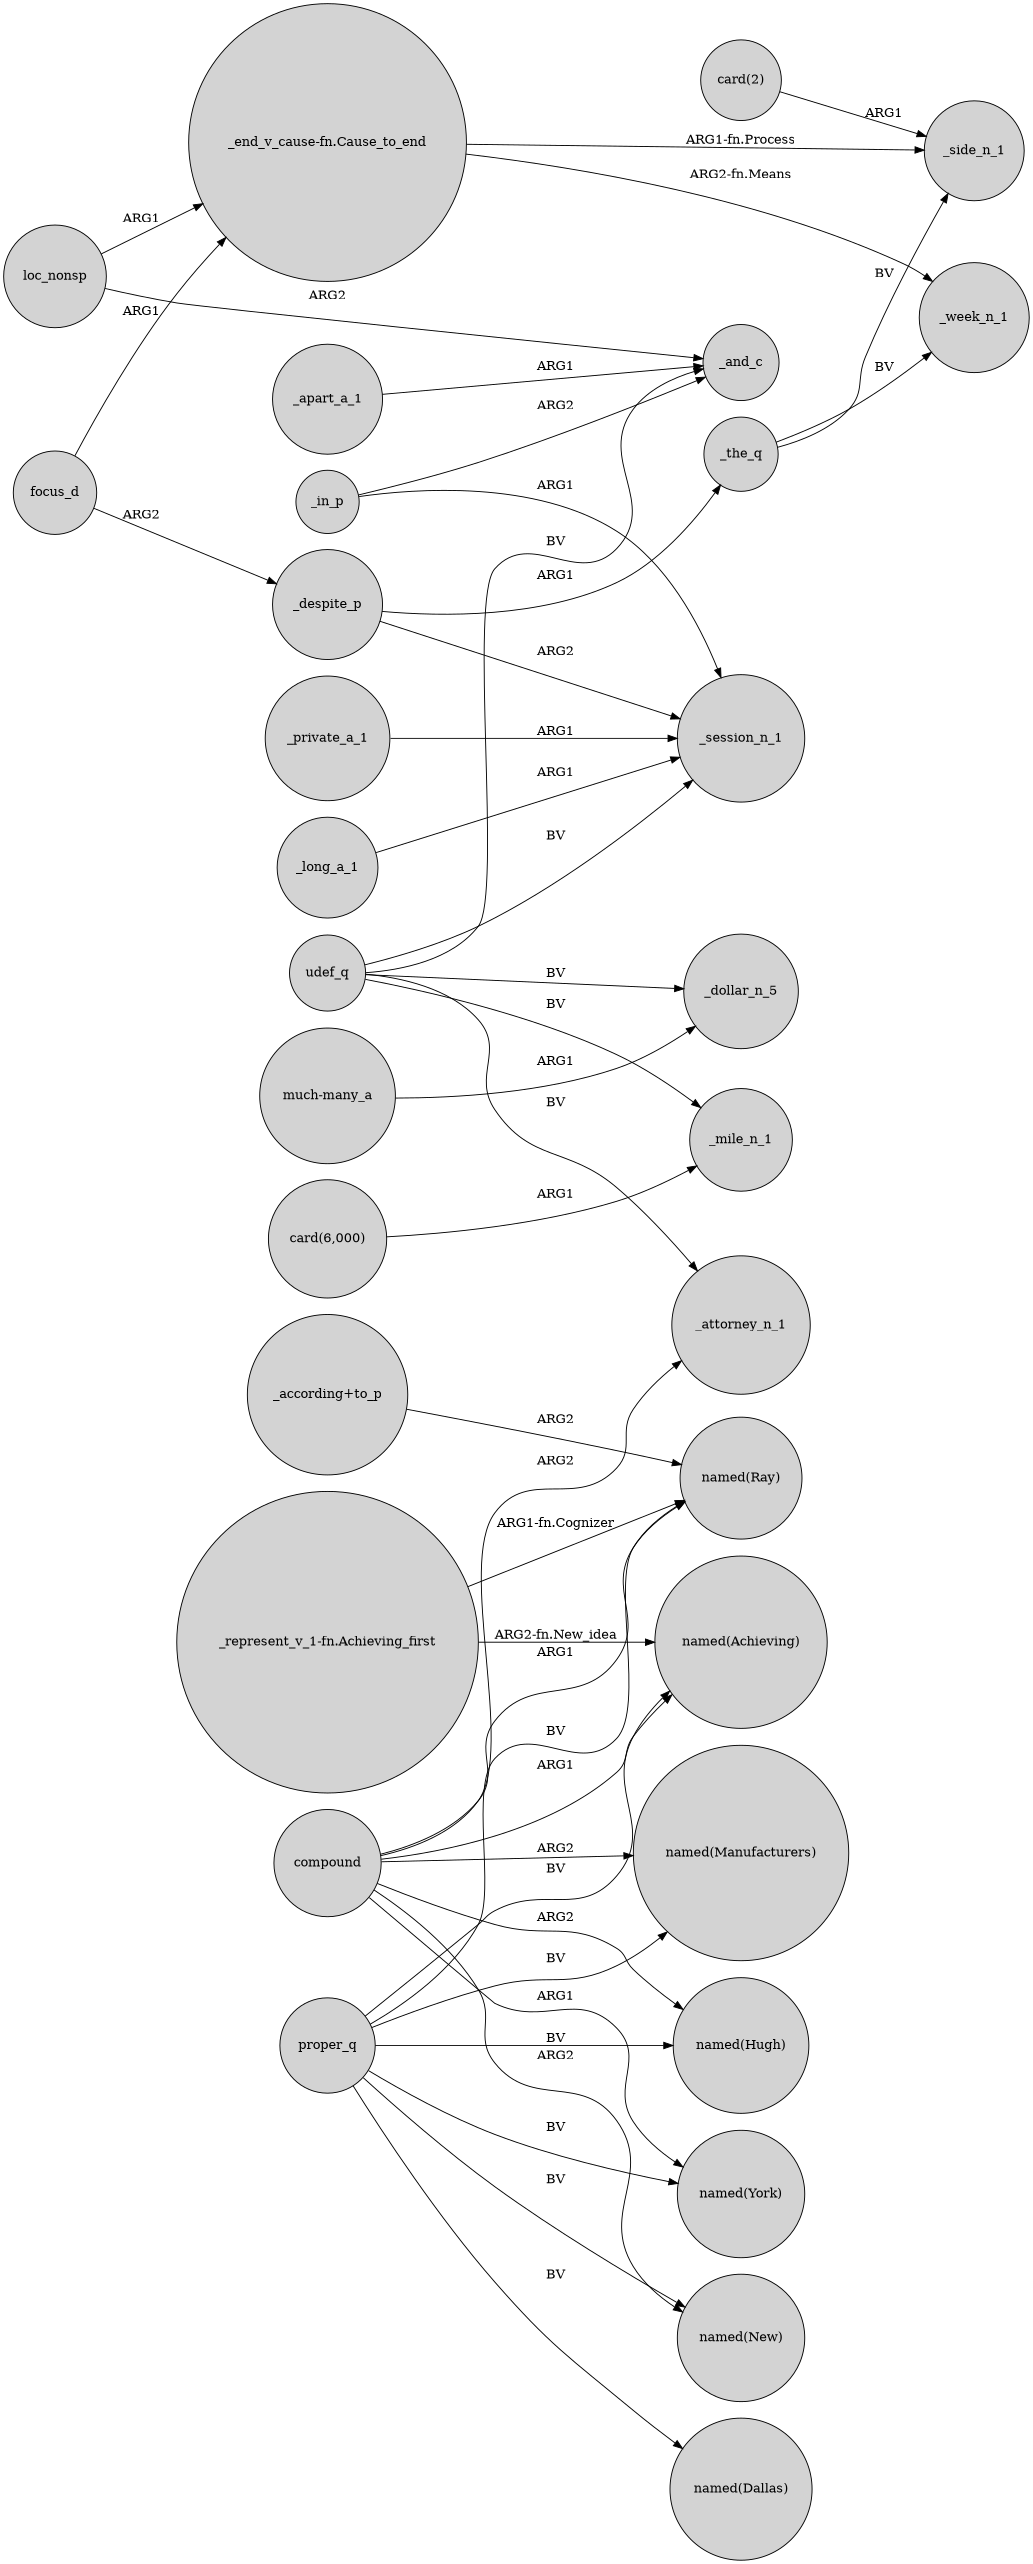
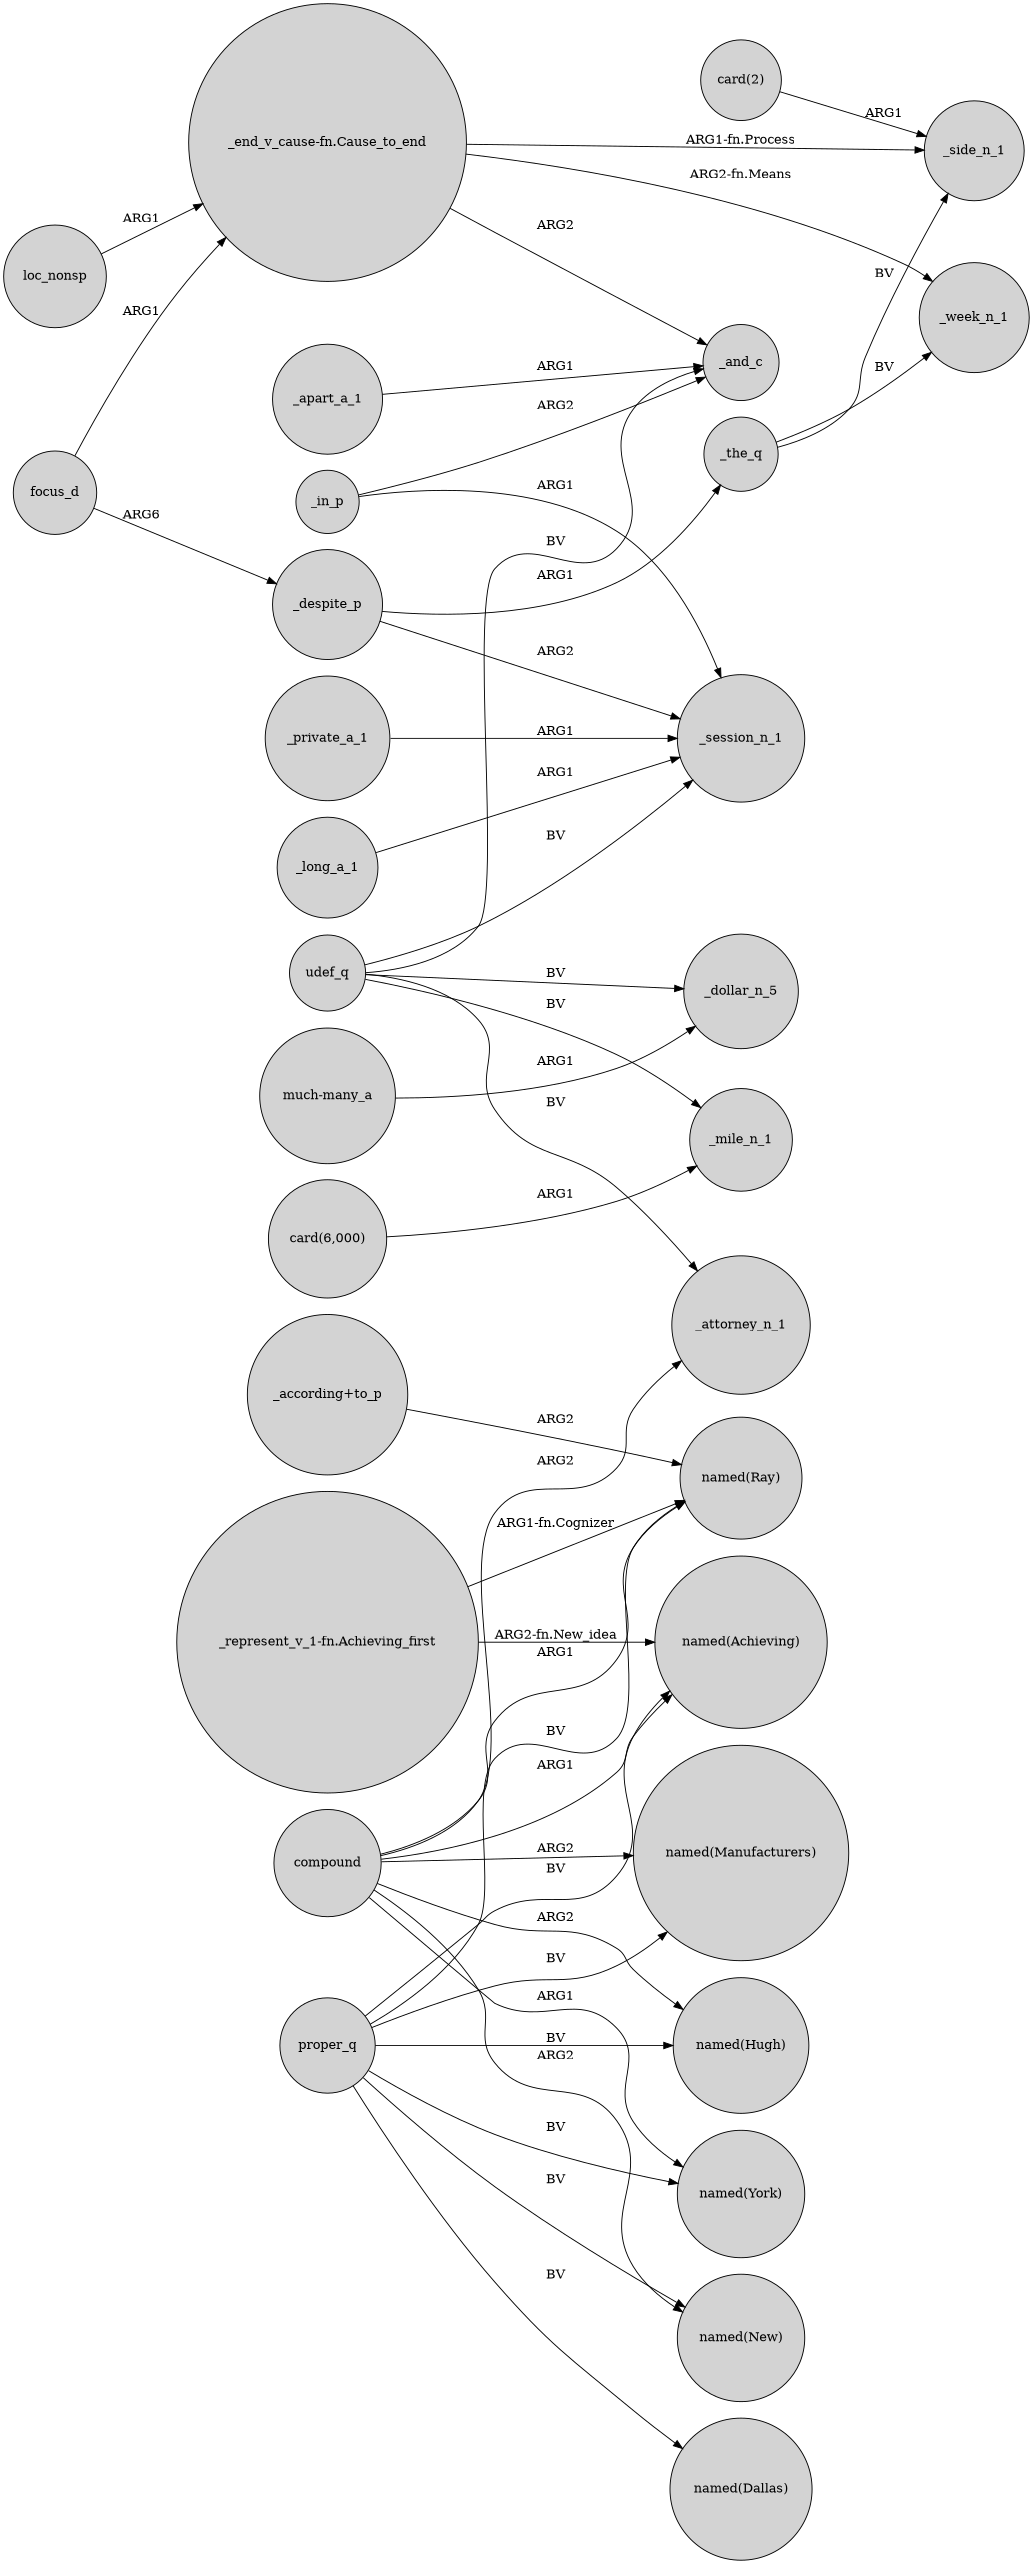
edge "loc_nonsp" -> "_and_c": now "_end_v_cause-fn.Cause_to_end" -> "_and_c"
edge "focus_d" -> "_despite_p": label "ARG2" -> "ARG6"
